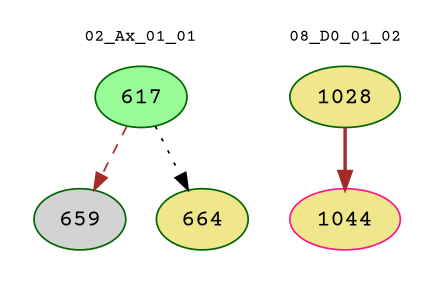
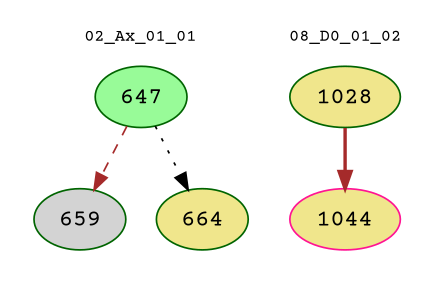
node "617": label "617" -> "647"
